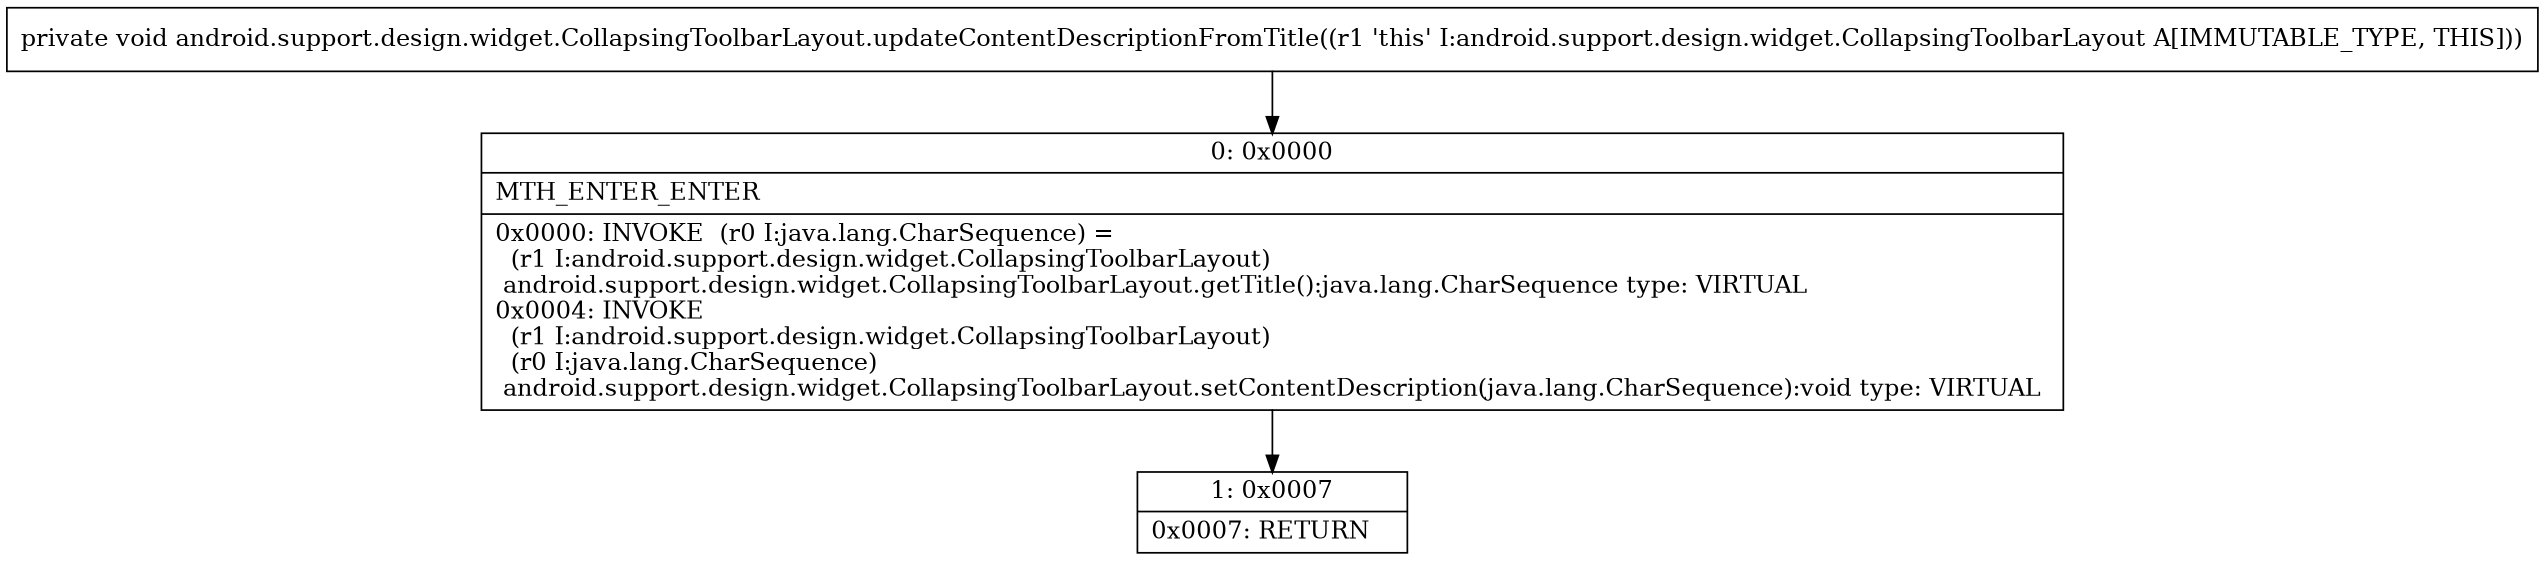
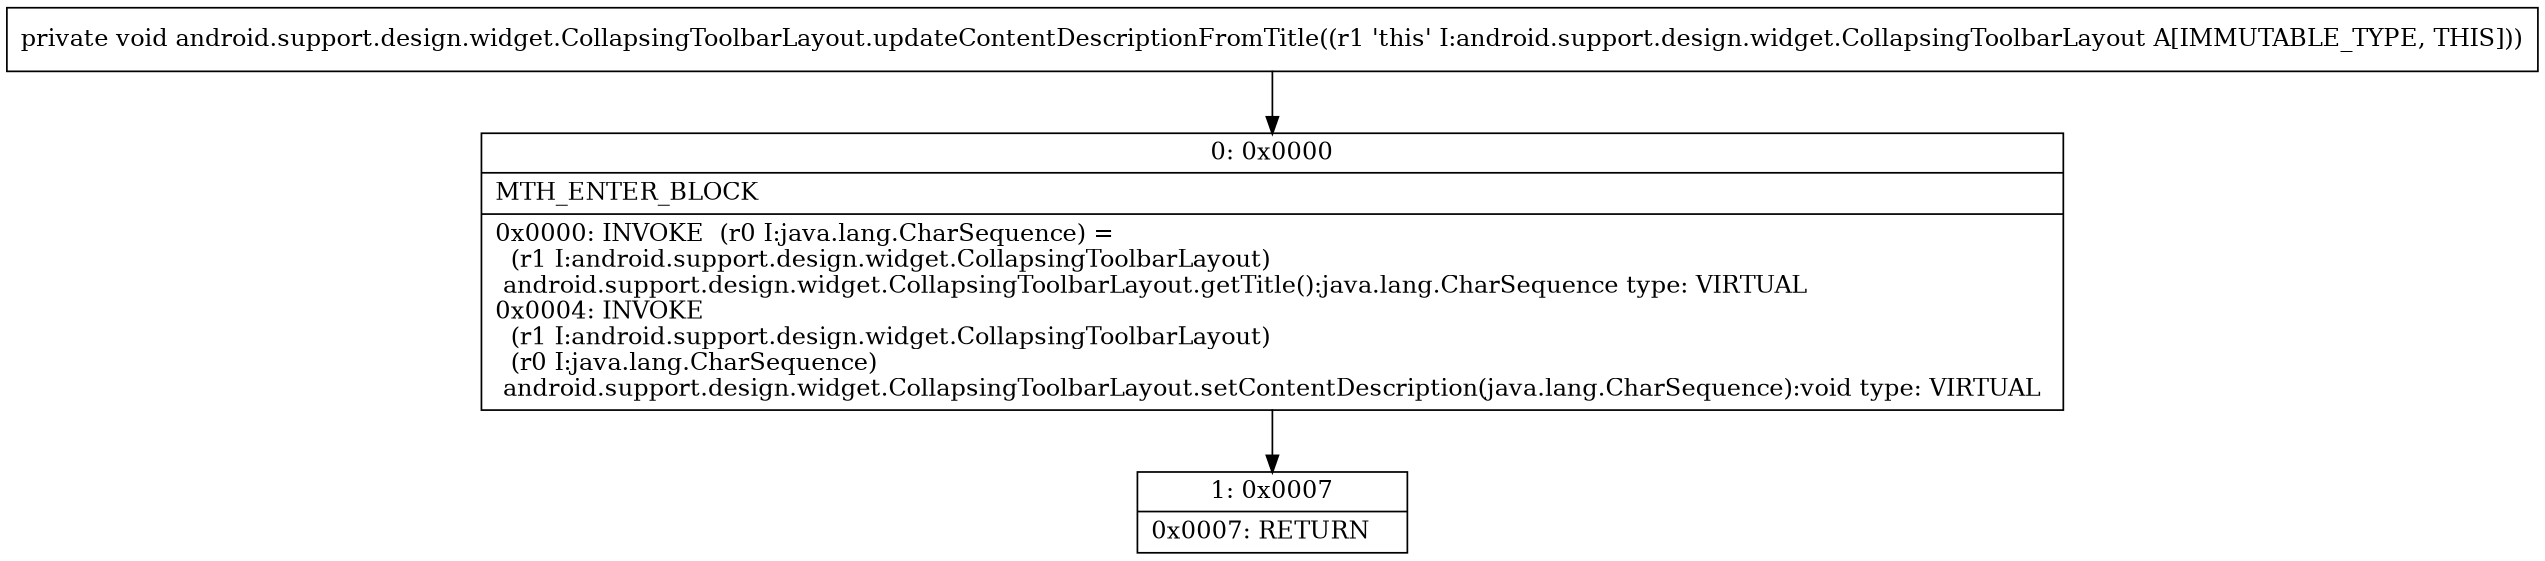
node "0: 0x0000": text "MTH_ENTER_ENTER" -> "MTH_ENTER_BLOCK"
